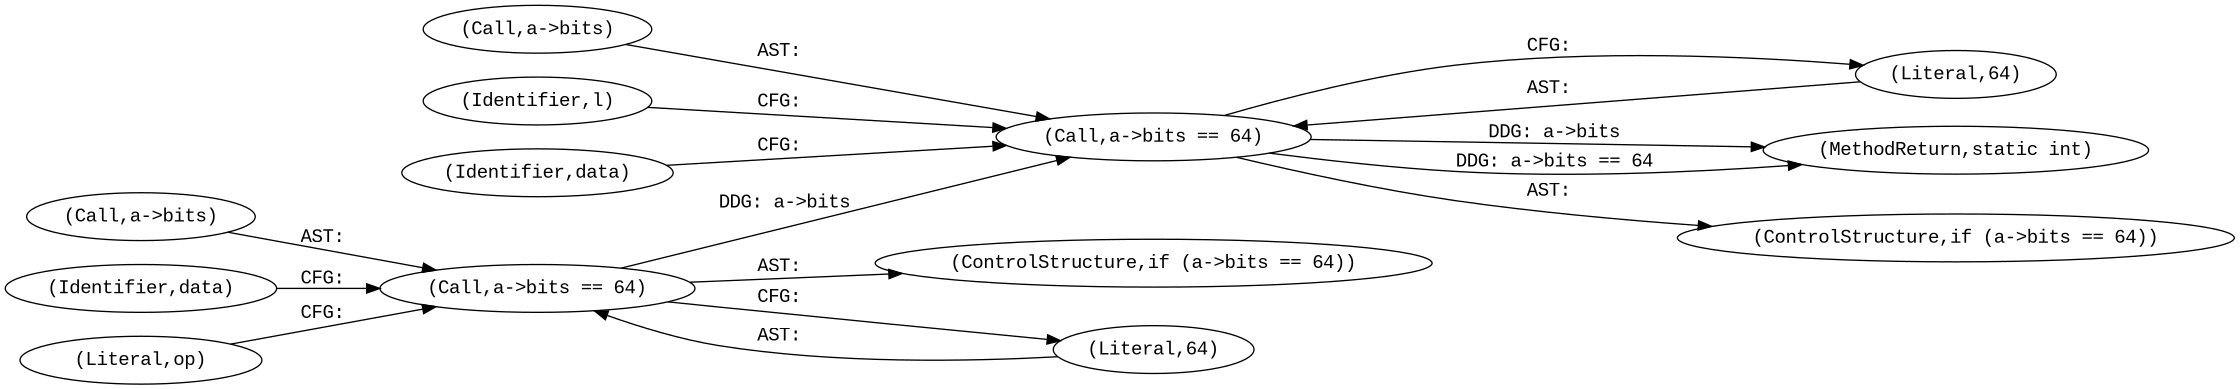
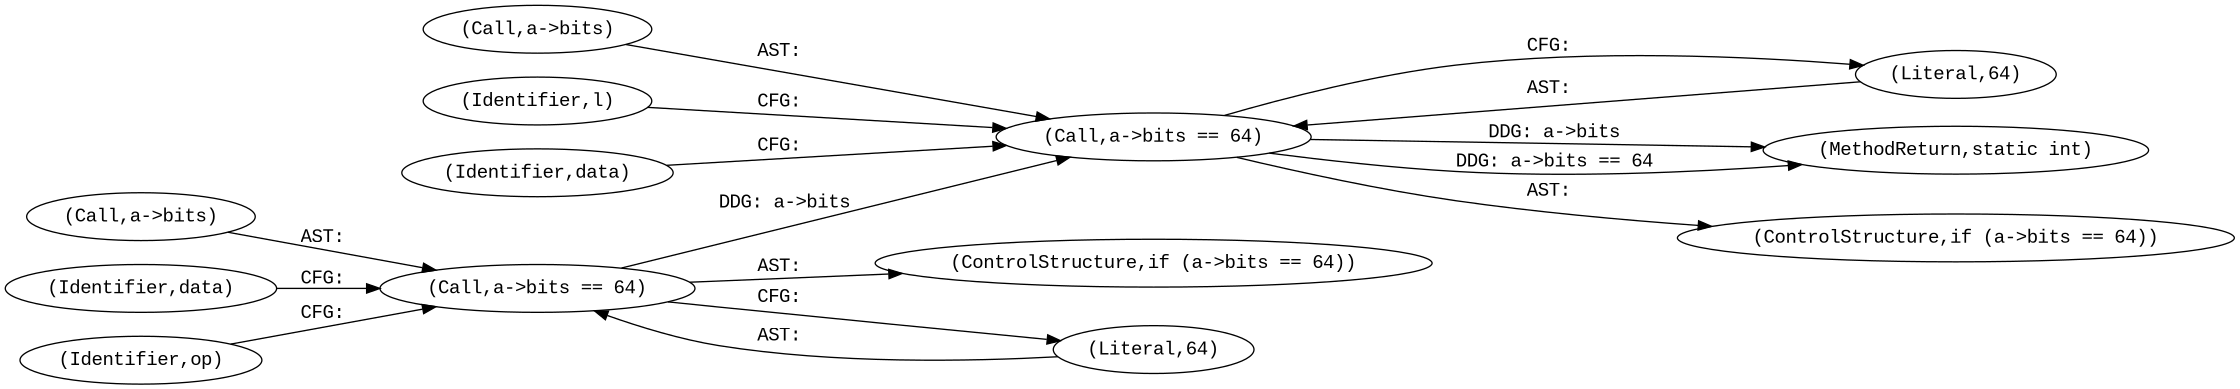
node "(Literal,op)": label "(Literal,op)" -> "(Identifier,op)"
